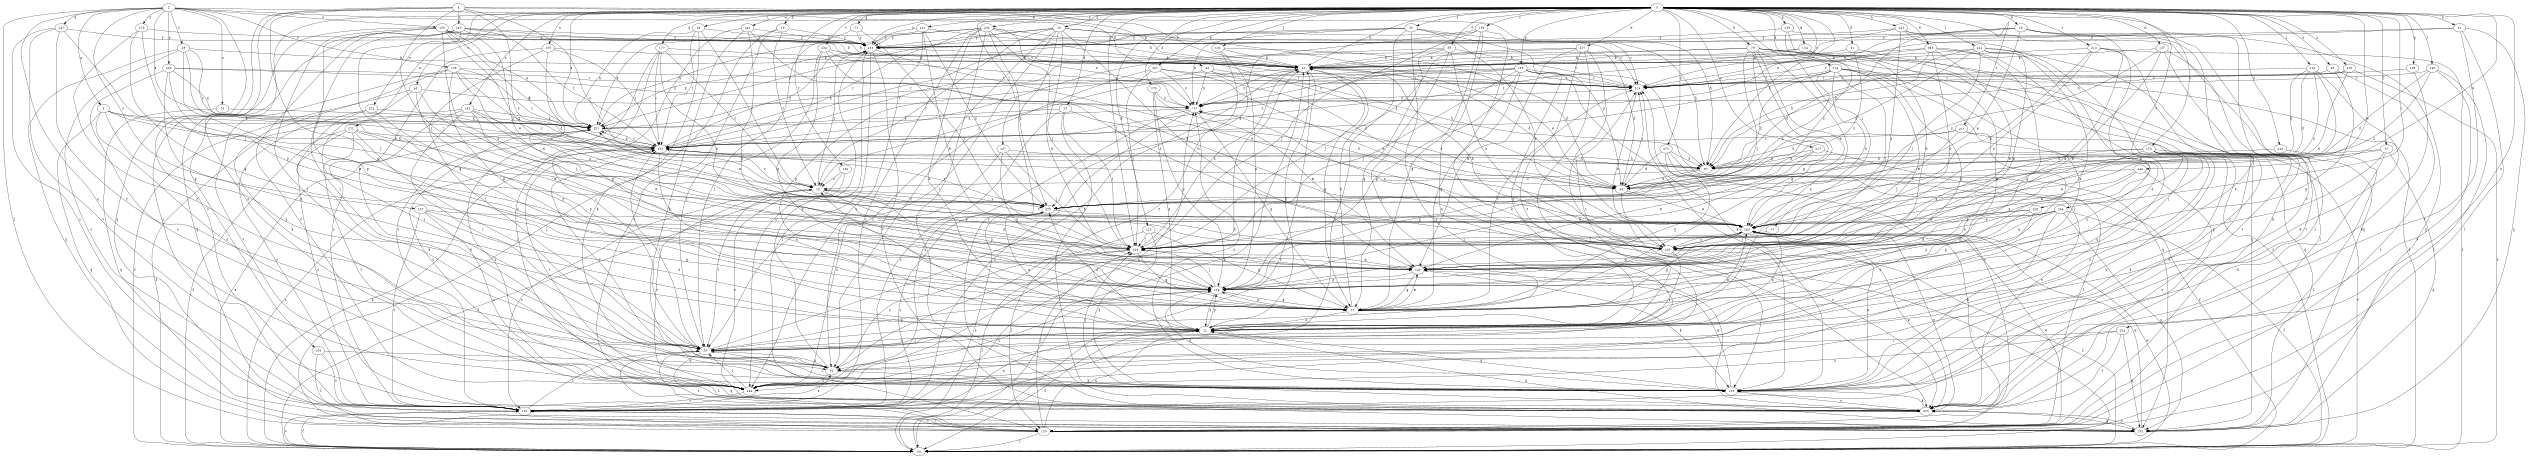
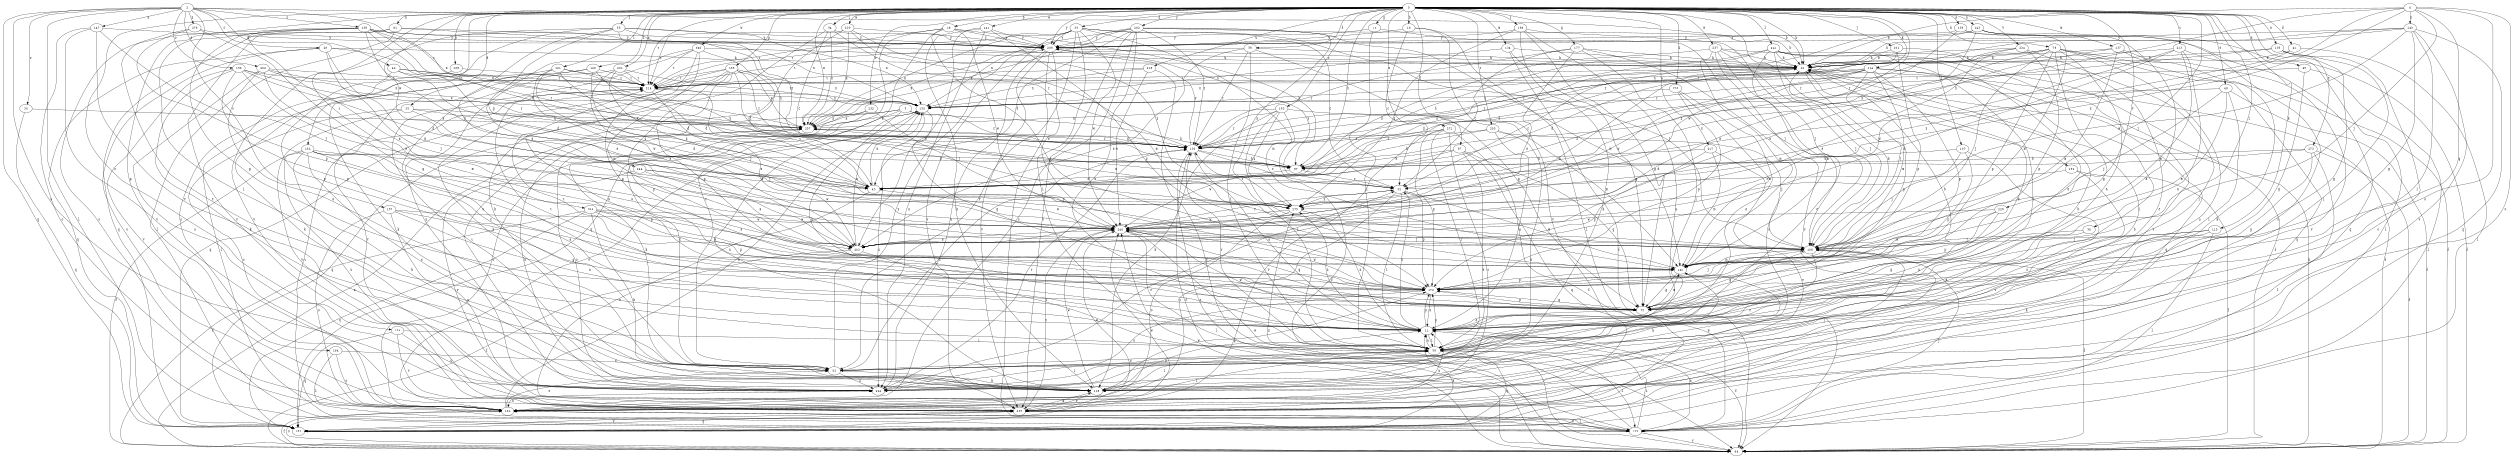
edge "2" -> "9": removed, label "a"
node "146": removed
